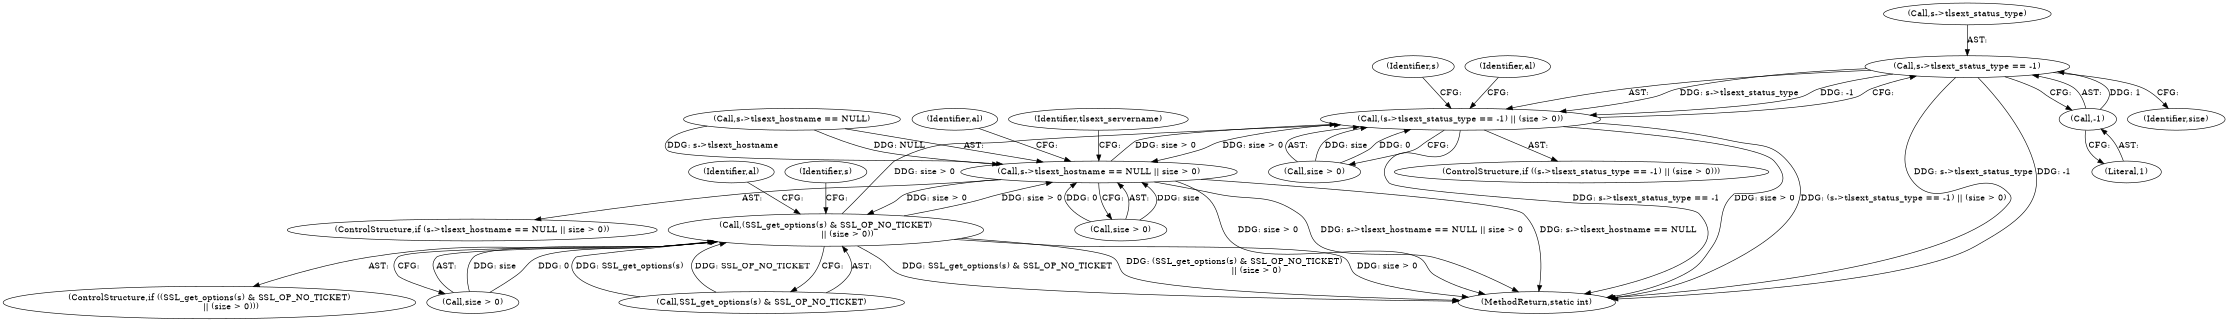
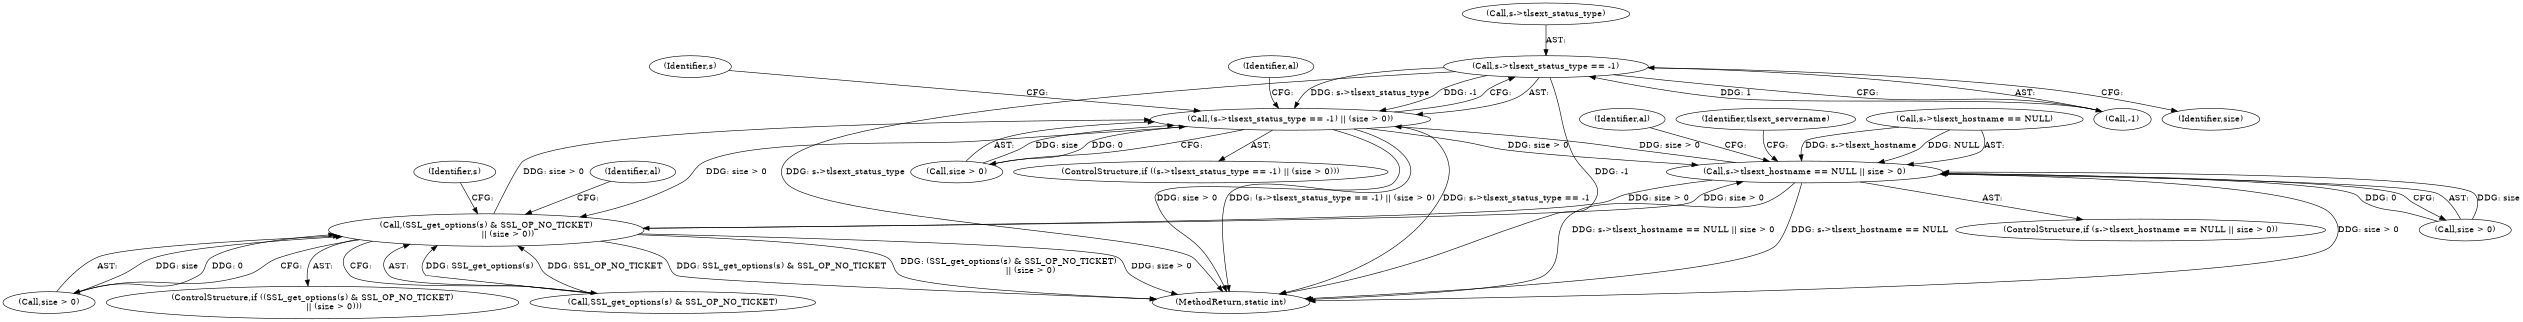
edge "(Call,(s->tlsext_status_type == -1) || (size > 0))" -> "(Call,(SSL_get_options(s) & SSL_OP_NO_TICKET) || (size > 0))": added, label "DDG: size > 0"
node "(Literal,1)": removed
